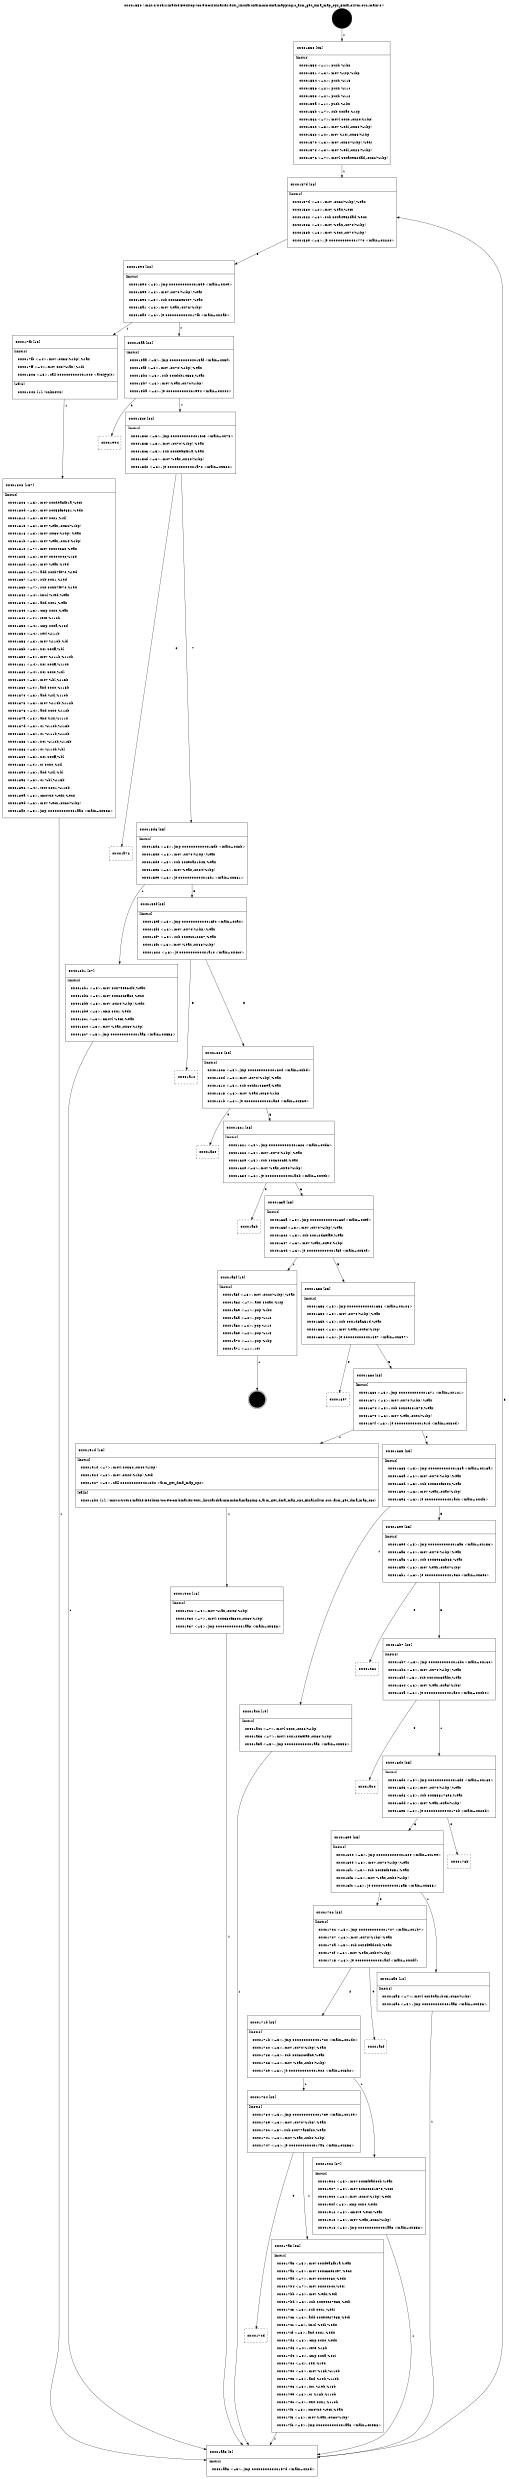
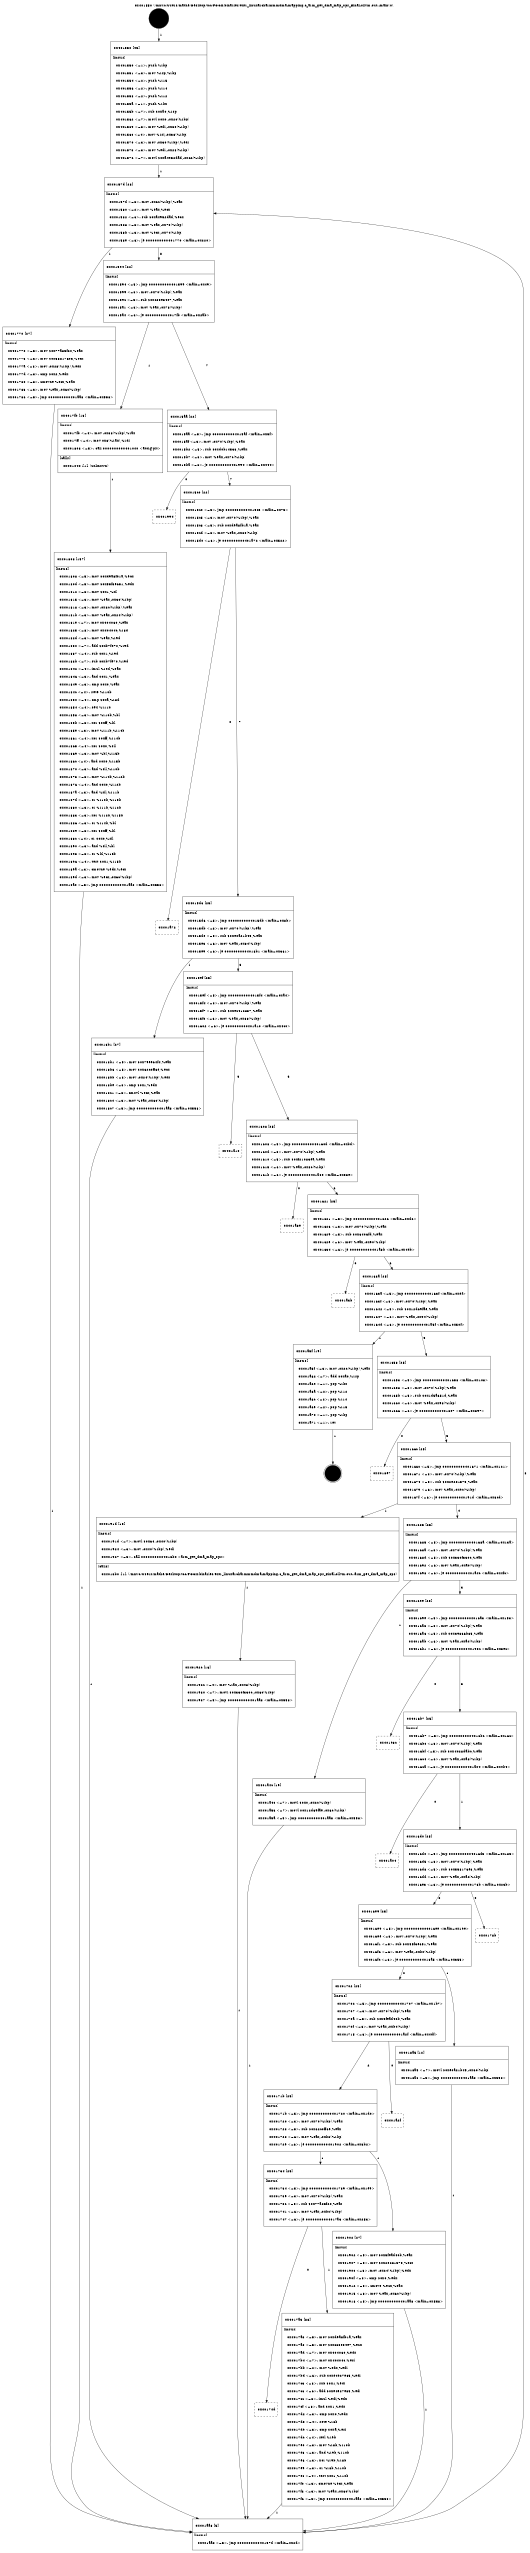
node "0x401770 [27]": added
